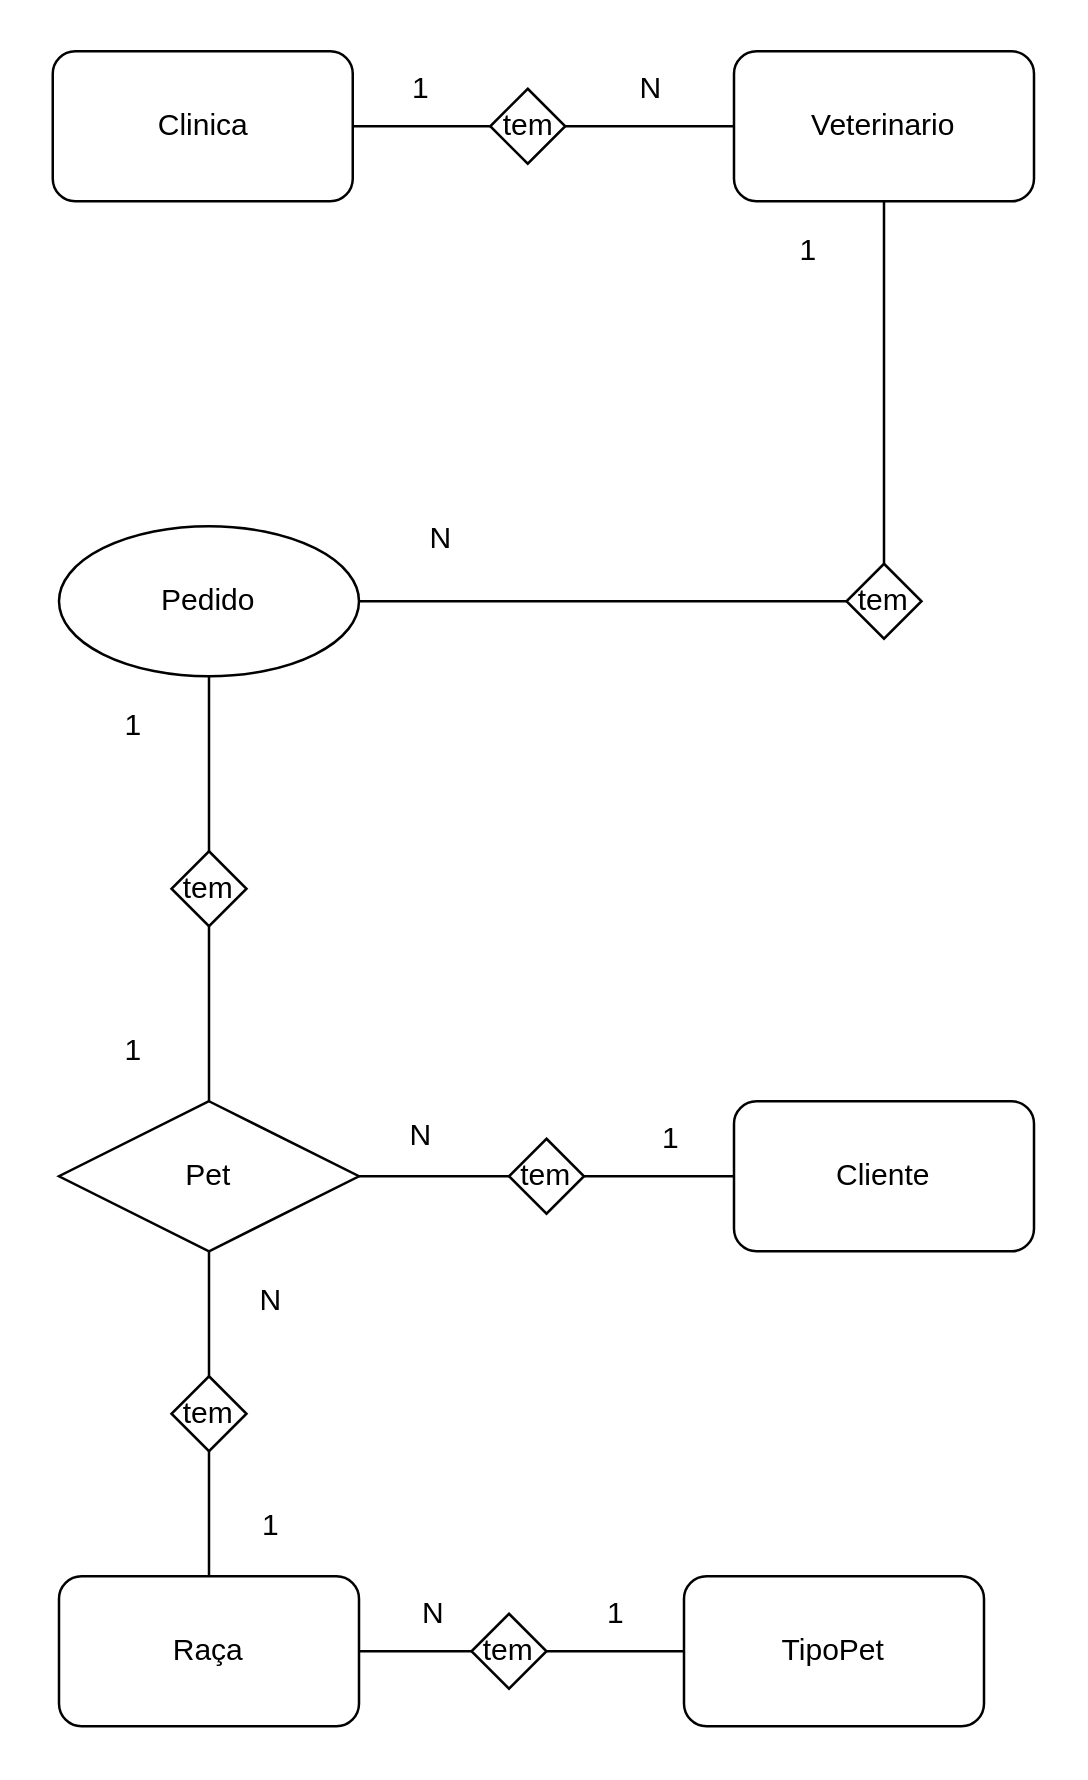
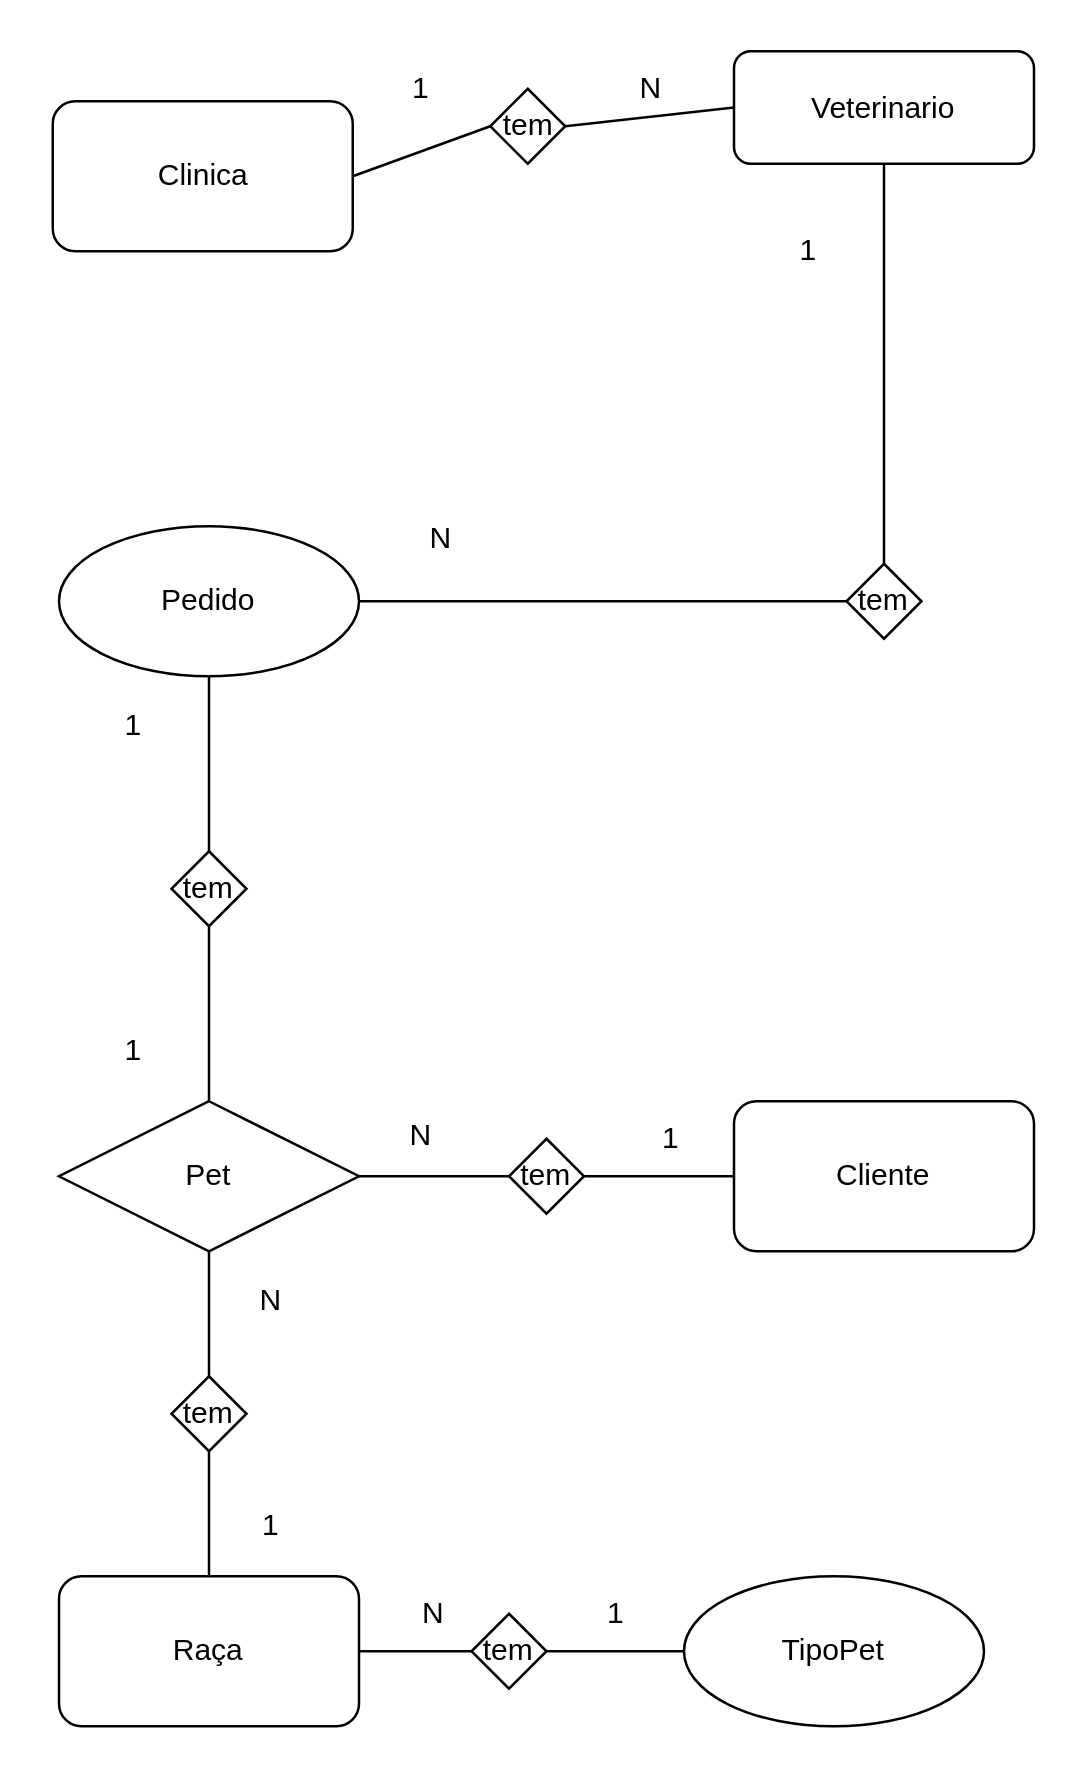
node "Clinica": moved (203, 126) -> (203, 176)
node "Veterinario": size 300x150 -> 300x113
node "TipoPet": shape rounded rectangle -> ellipse
